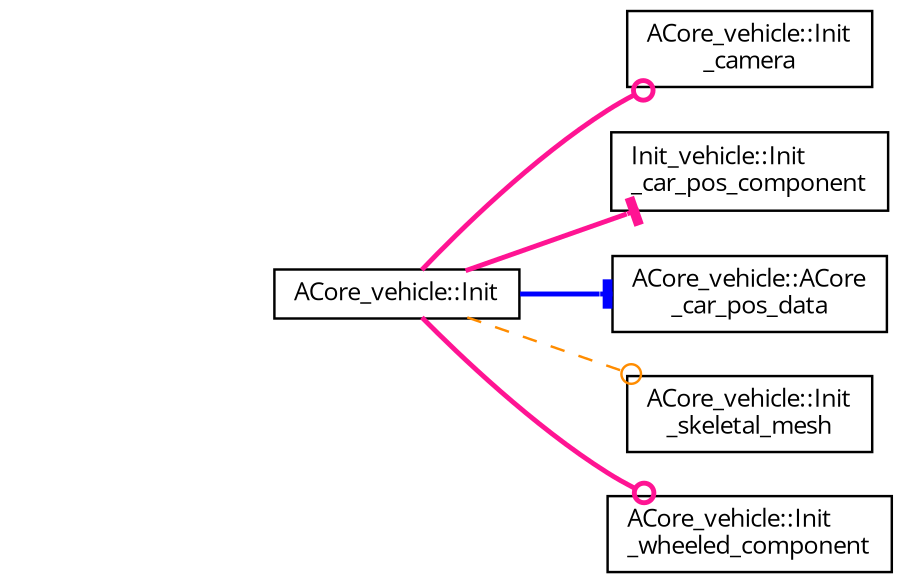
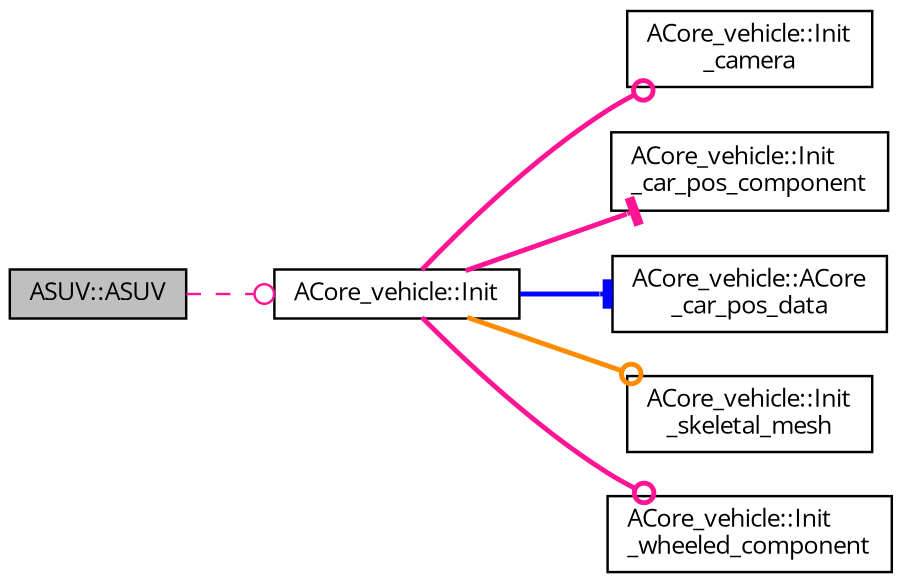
node "Init_vehicle::Init _car_pos_component": label "Init_vehicle::Init _car_pos_component" -> "ACore_vehicle::Init _car_pos_component"
node "ASUV::ASUV": added
edge "ACore_vehicle::Init" -> "ACore_vehicle::Init _skeletal_mesh": style dashed -> bold
